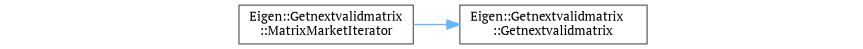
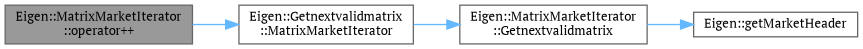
node "Eigen::MatrixMarketIterator ::operator++": added
node "Eigen::Getnextvalidmatrix ::Getnextvalidmatrix": label "Eigen::Getnextvalidmatrix ::Getnextvalidmatrix" -> "Eigen::MatrixMarketIterator ::Getnextvalidmatrix"
node "Eigen::getMarketHeader": added
